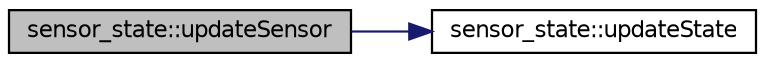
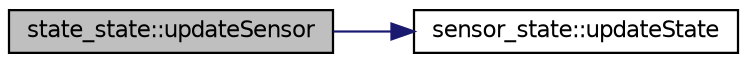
node "sensor_state::updateSensor": label "sensor_state::updateSensor" -> "state_state::updateSensor"
